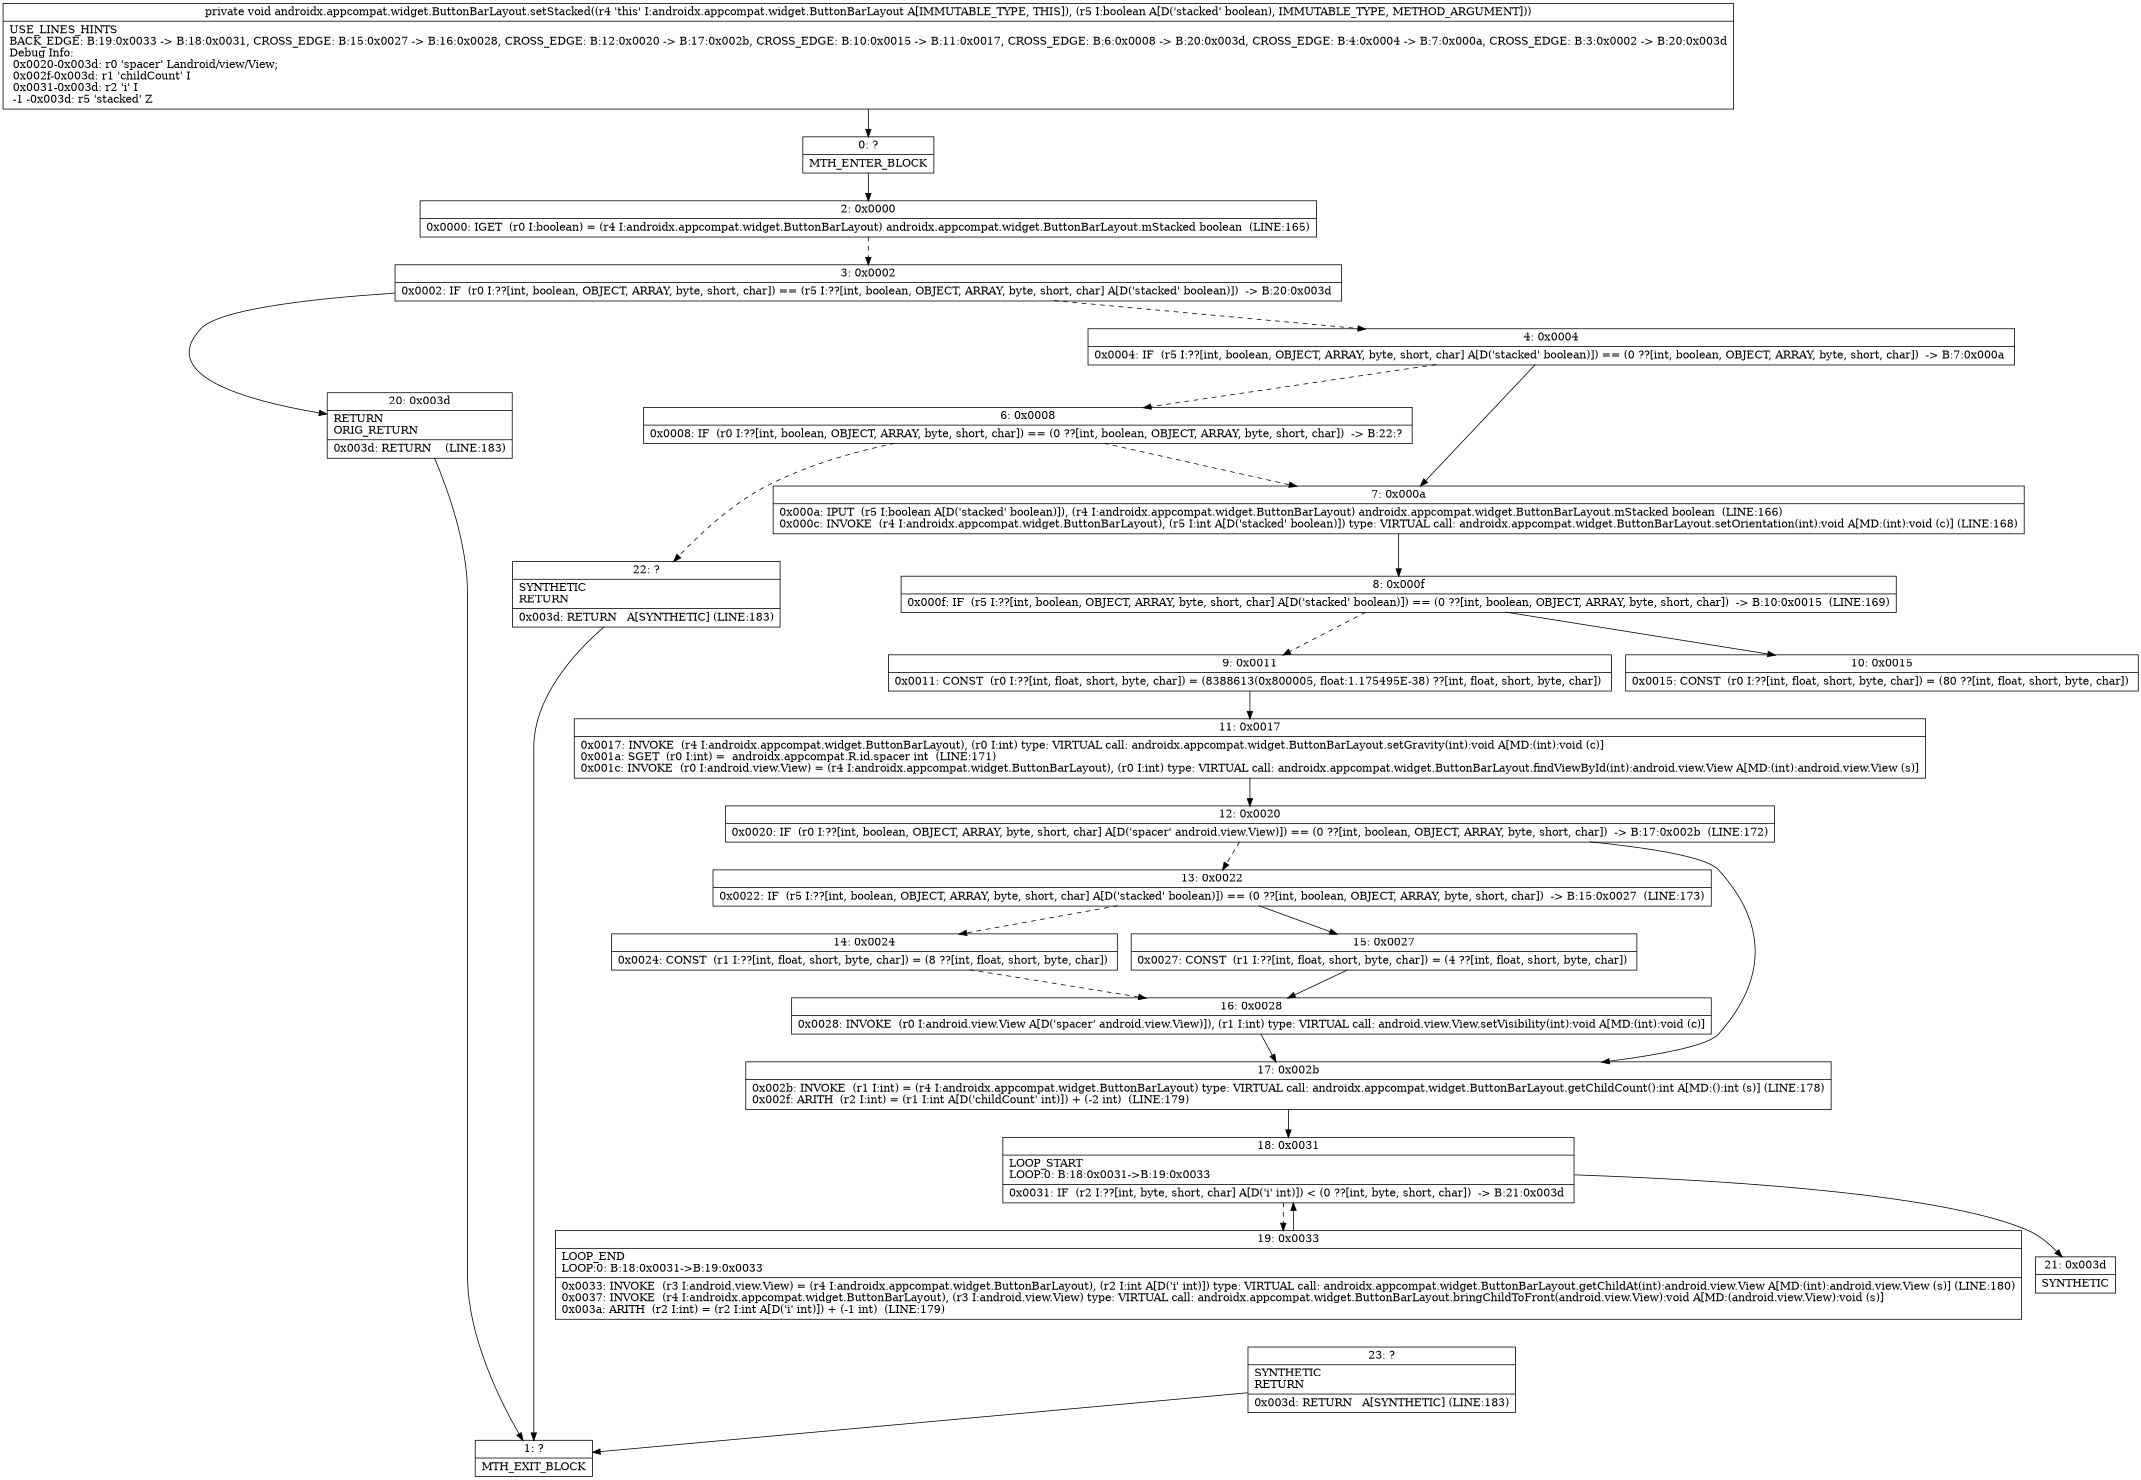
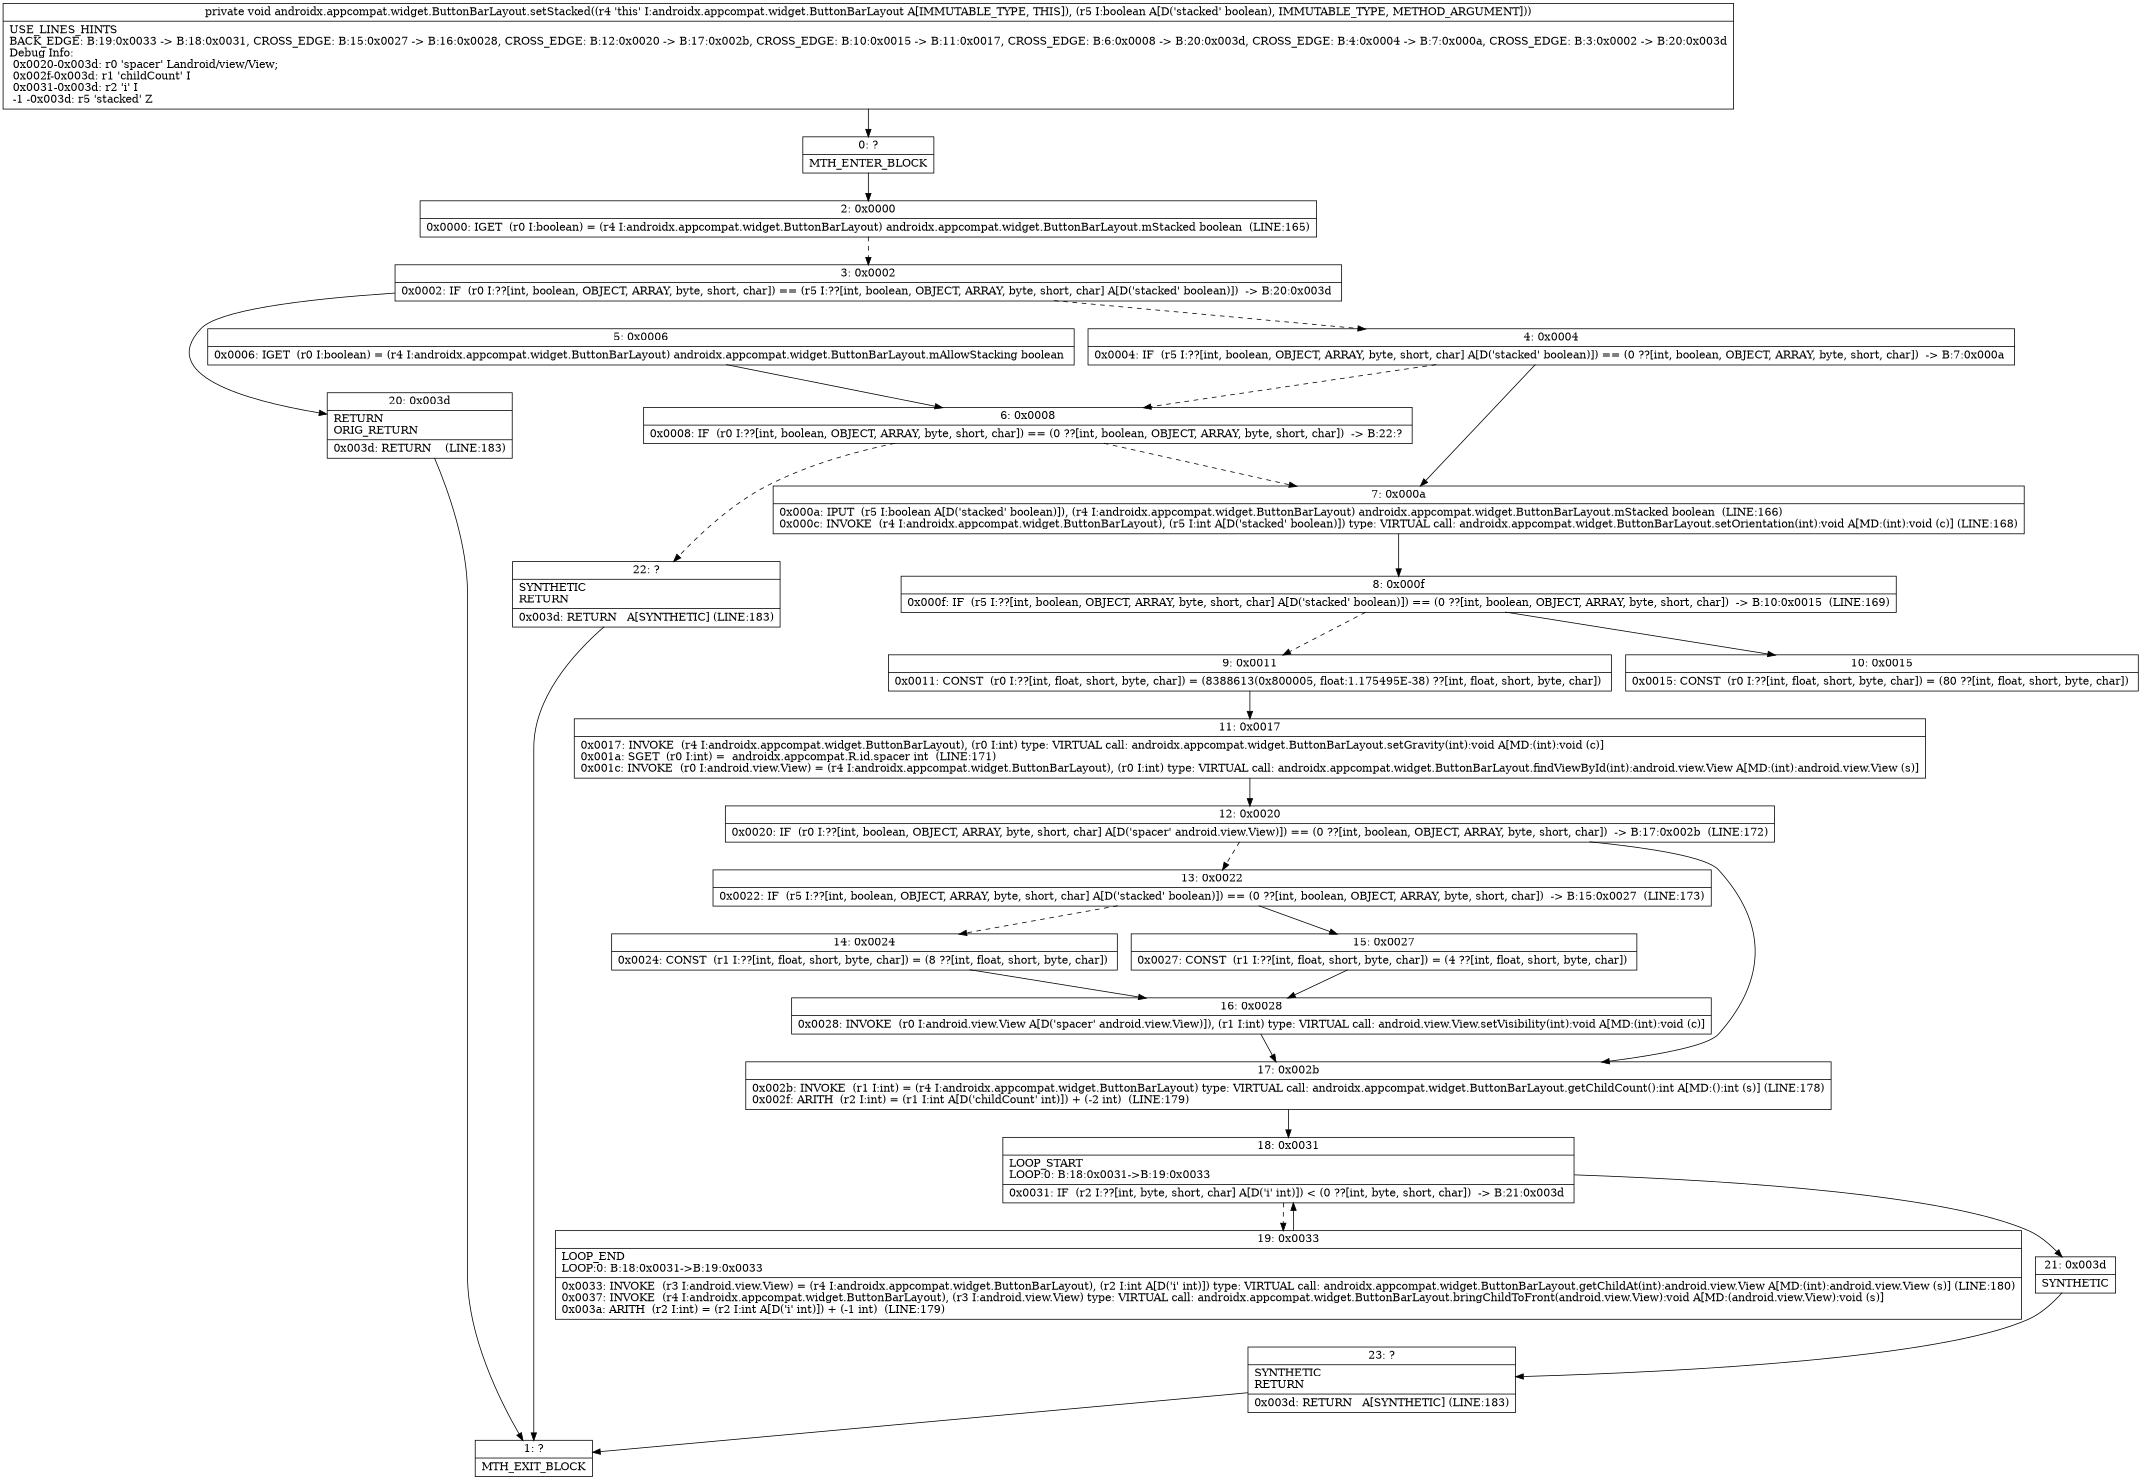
node "5: 0x0006": added
edge "14: 0x0024" -> "16: 0x0028": style dashed -> solid
edge "21: 0x003d" -> "23: ?": added
